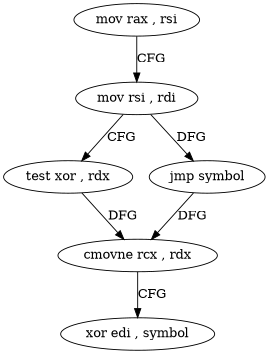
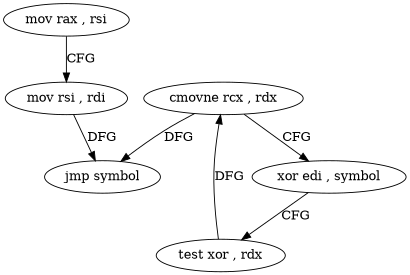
edge "mov rsi , rdi" -> "test xor , rdx": now "xor edi , symbol" -> "test xor , rdx"
edge "jmp symbol" -> "cmovne rcx , rdx": reversed
